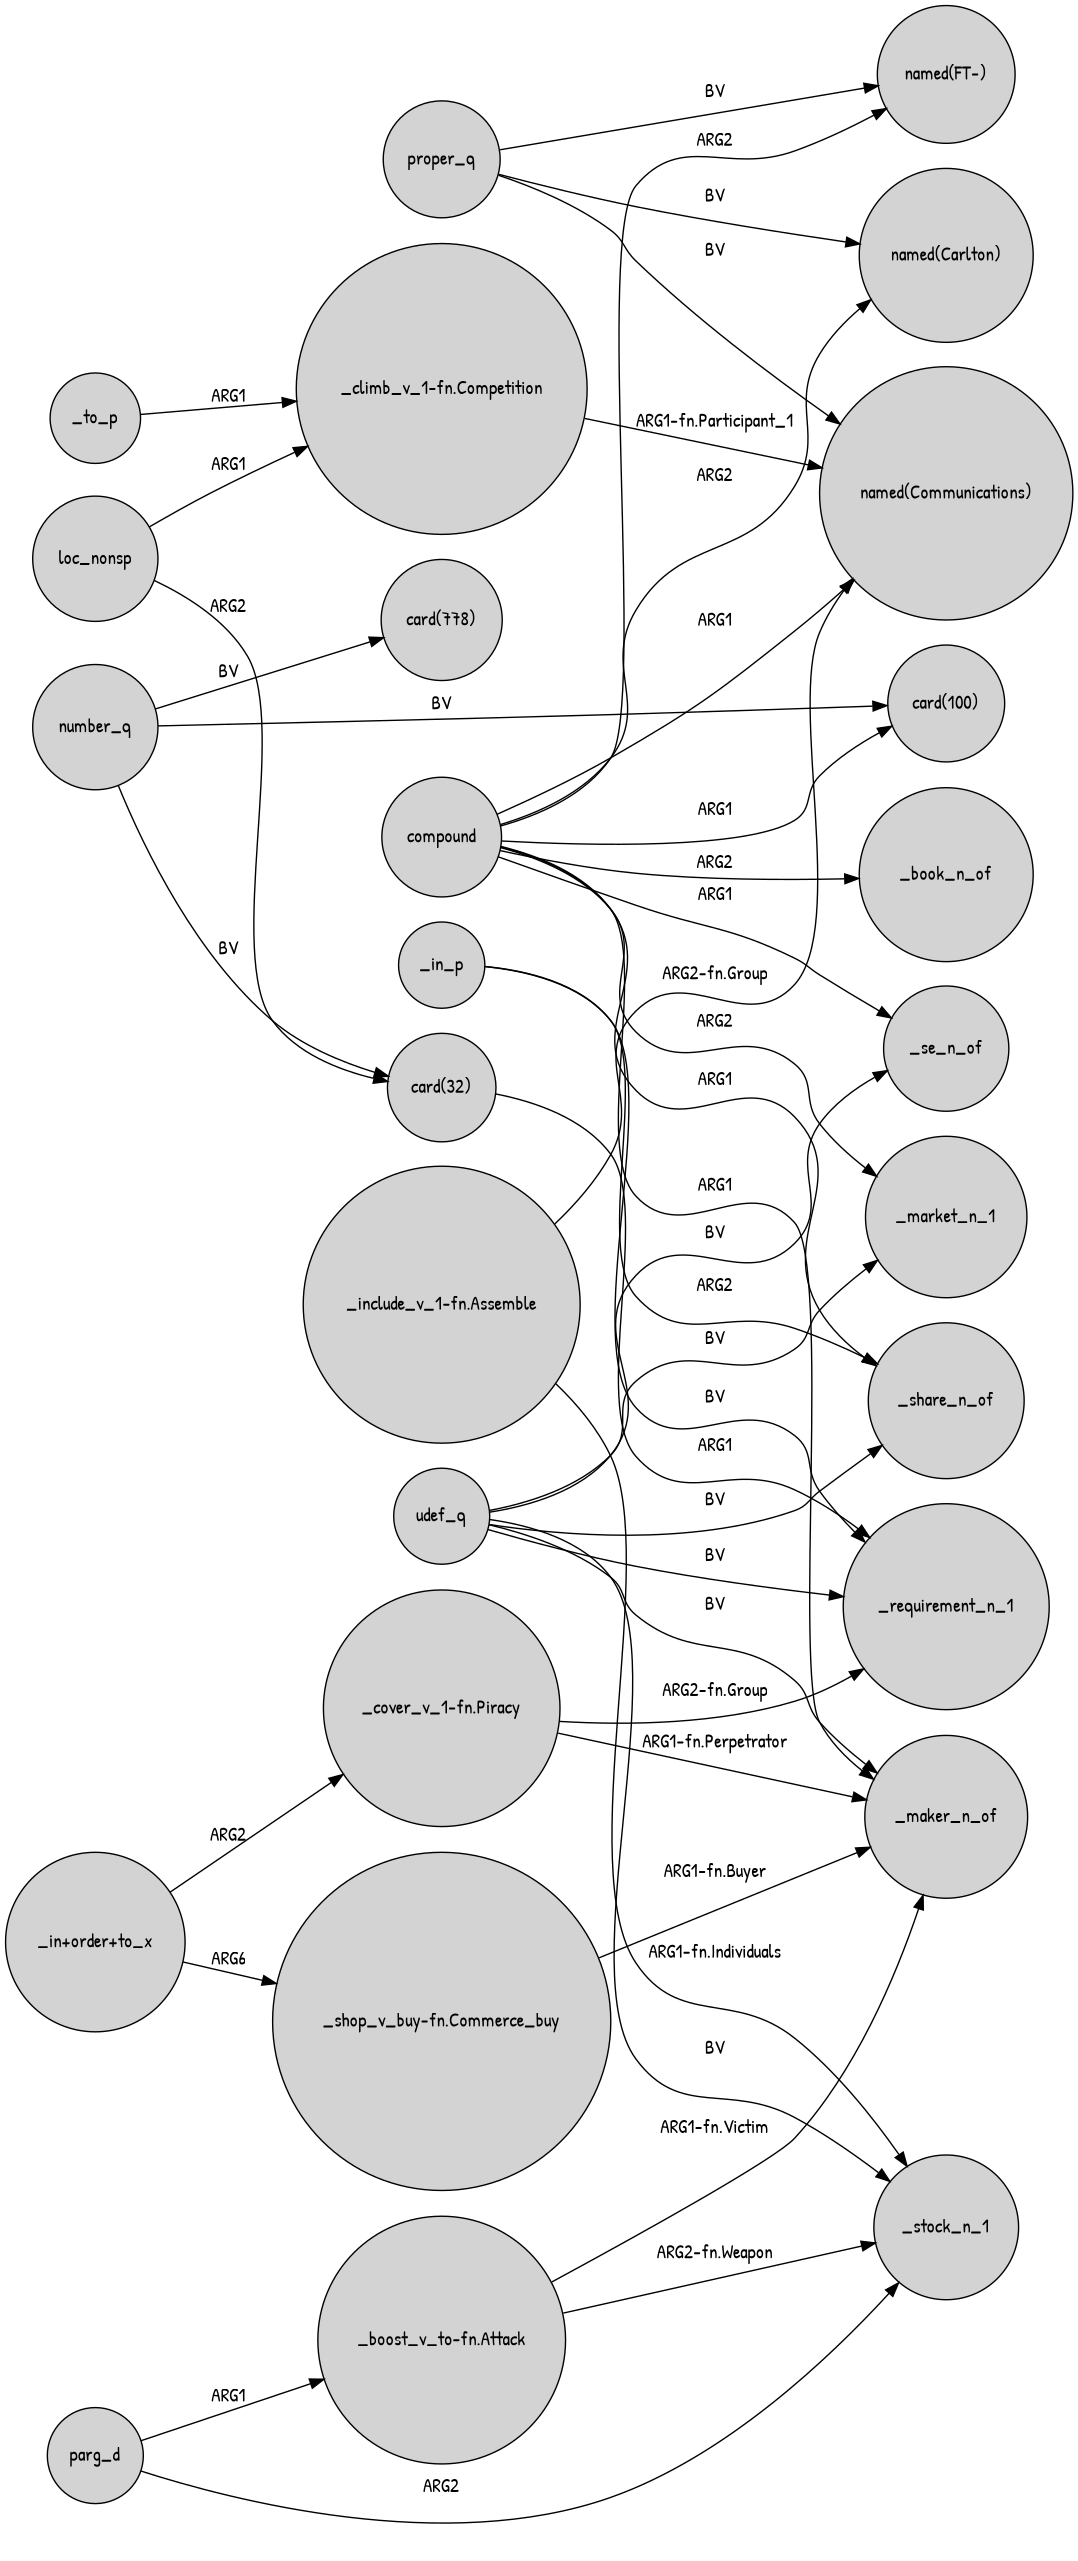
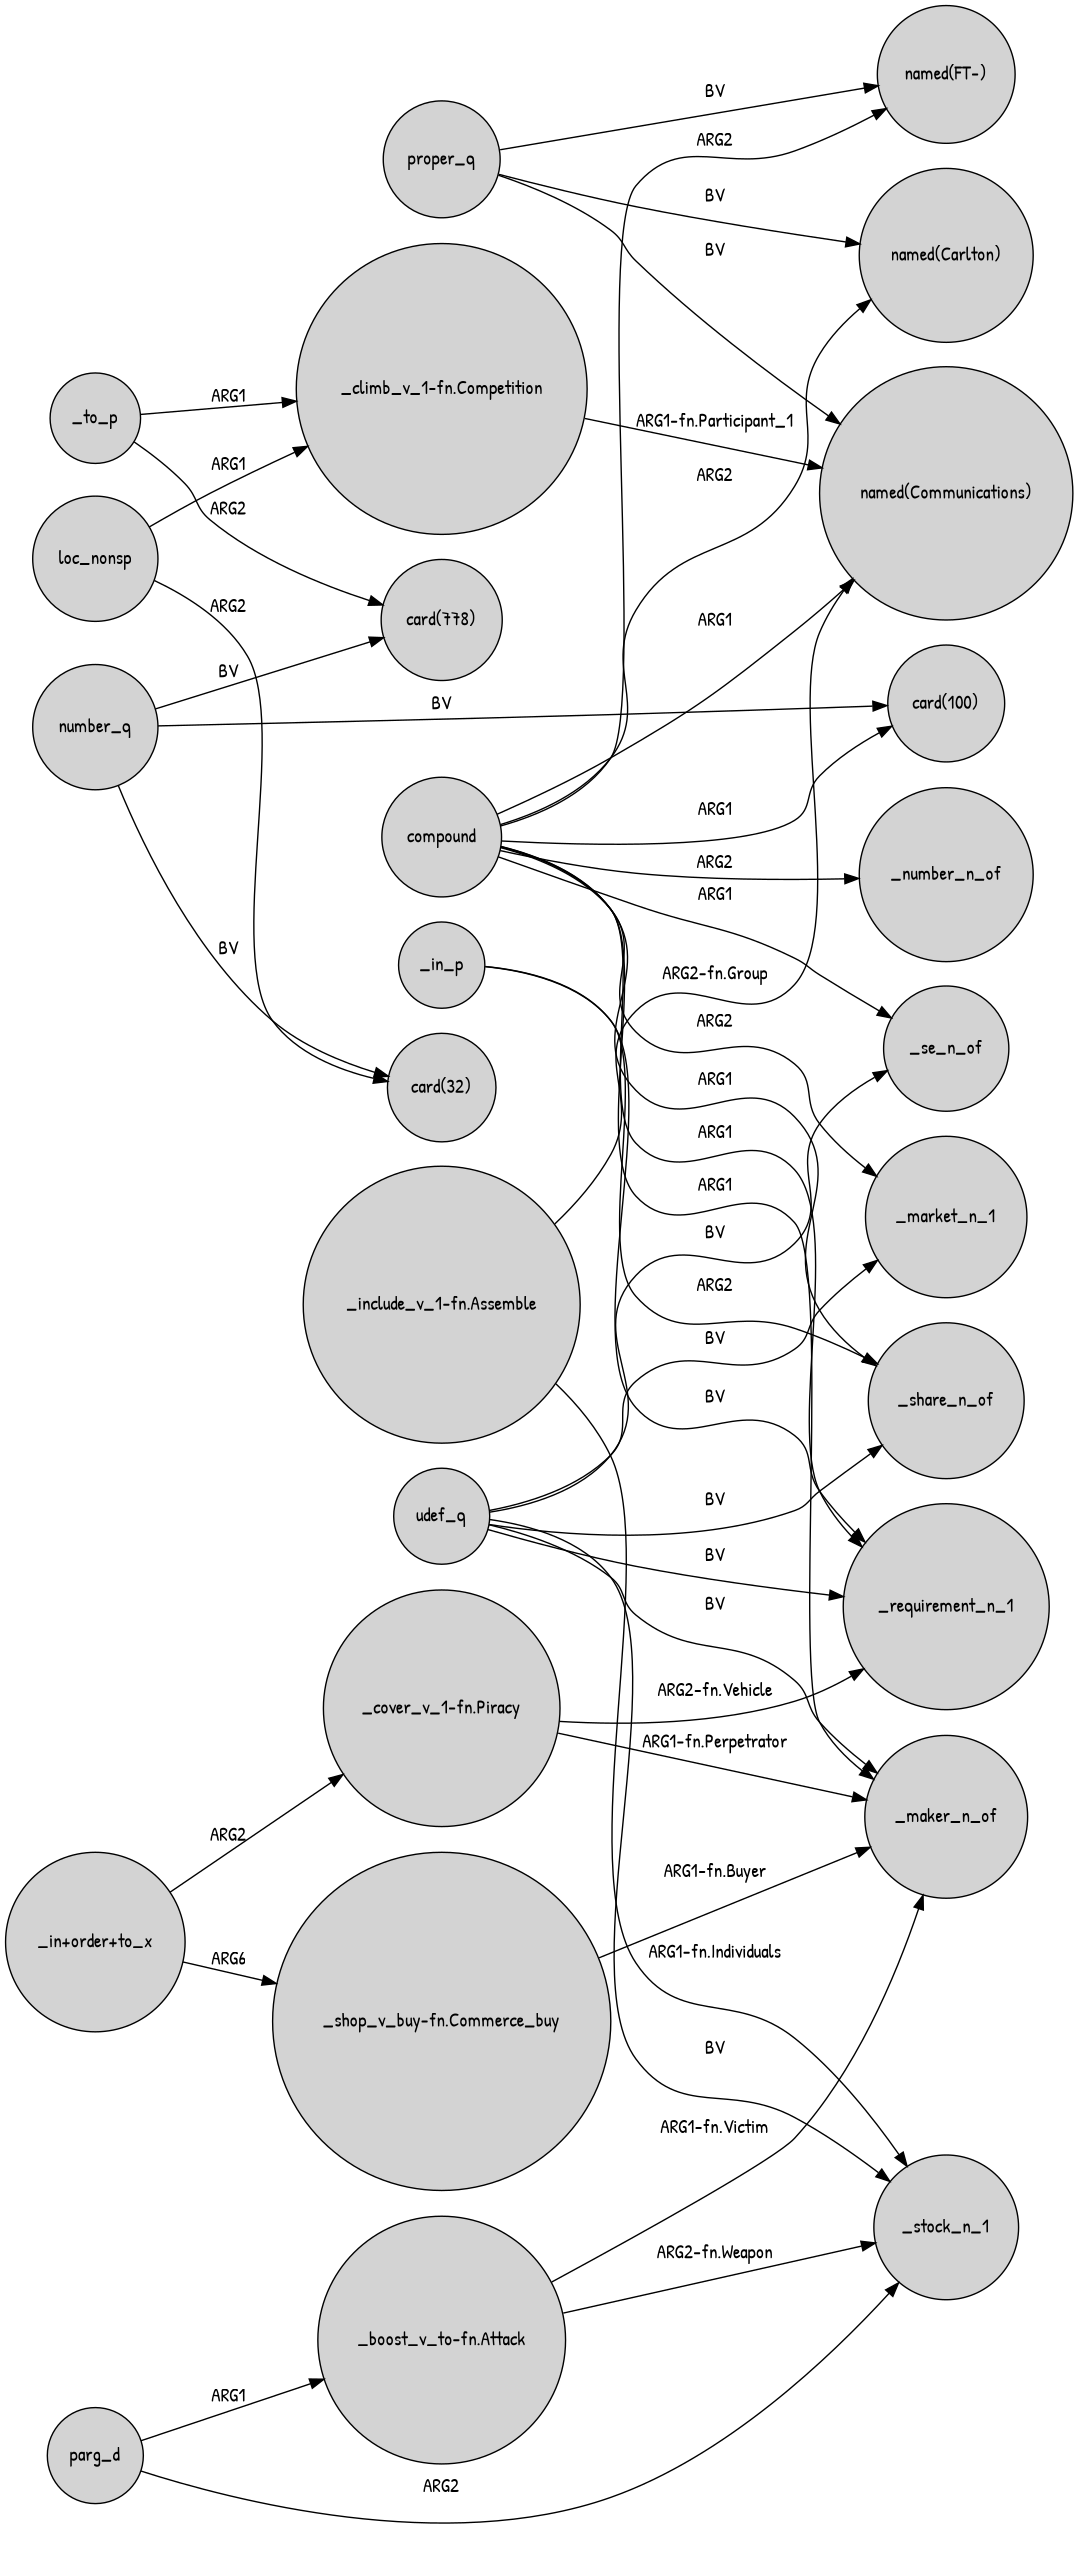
edge "_to_p" -> "card(778)": added, label "ARG2"
node "_book_n_of": label "_book_n_of" -> "_number_n_of"
edge "card(32)" -> "_requirement_n_1": now "compound" -> "_requirement_n_1"
edge "_cover_v_1-fn.Piracy" -> "_requirement_n_1": label "ARG2-fn.Group" -> "ARG2-fn.Vehicle"
